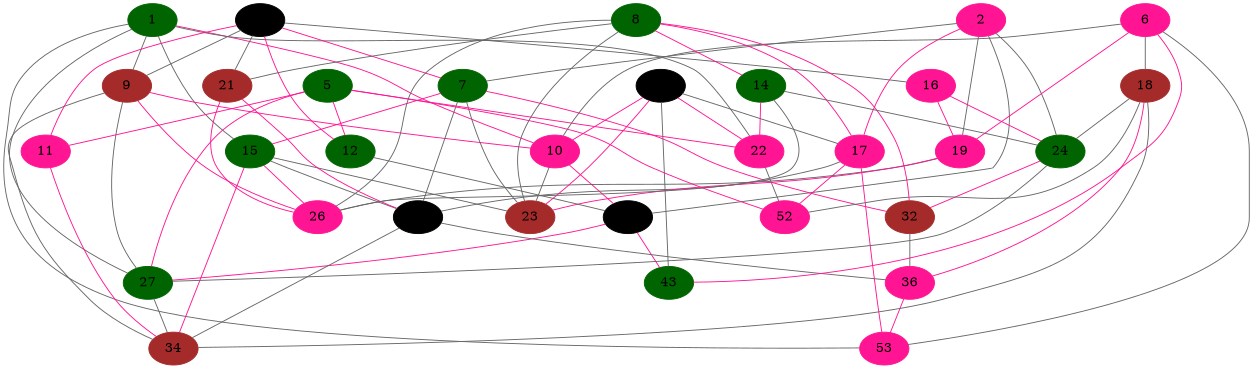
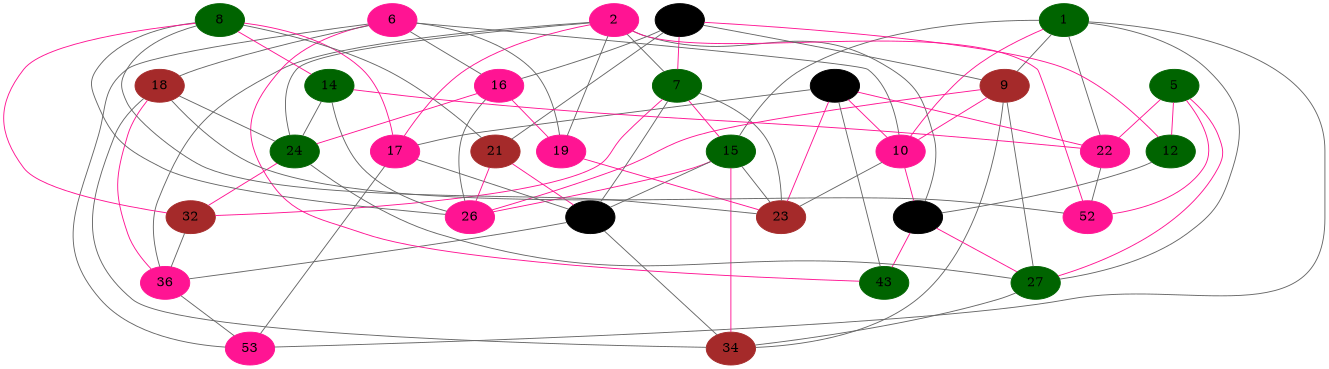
edge "6" -- "16": added
edge "2" -- "36": added
edge "6" -- "19": color deeppink -> gray40
node "11": removed
edge "19" -- "26": now "16" -- "26"
edge "17" -- "52": now "2" -- "52"
edge "17" -- "53": color deeppink -> gray40
edge "36" -- "53": color deeppink -> gray40
